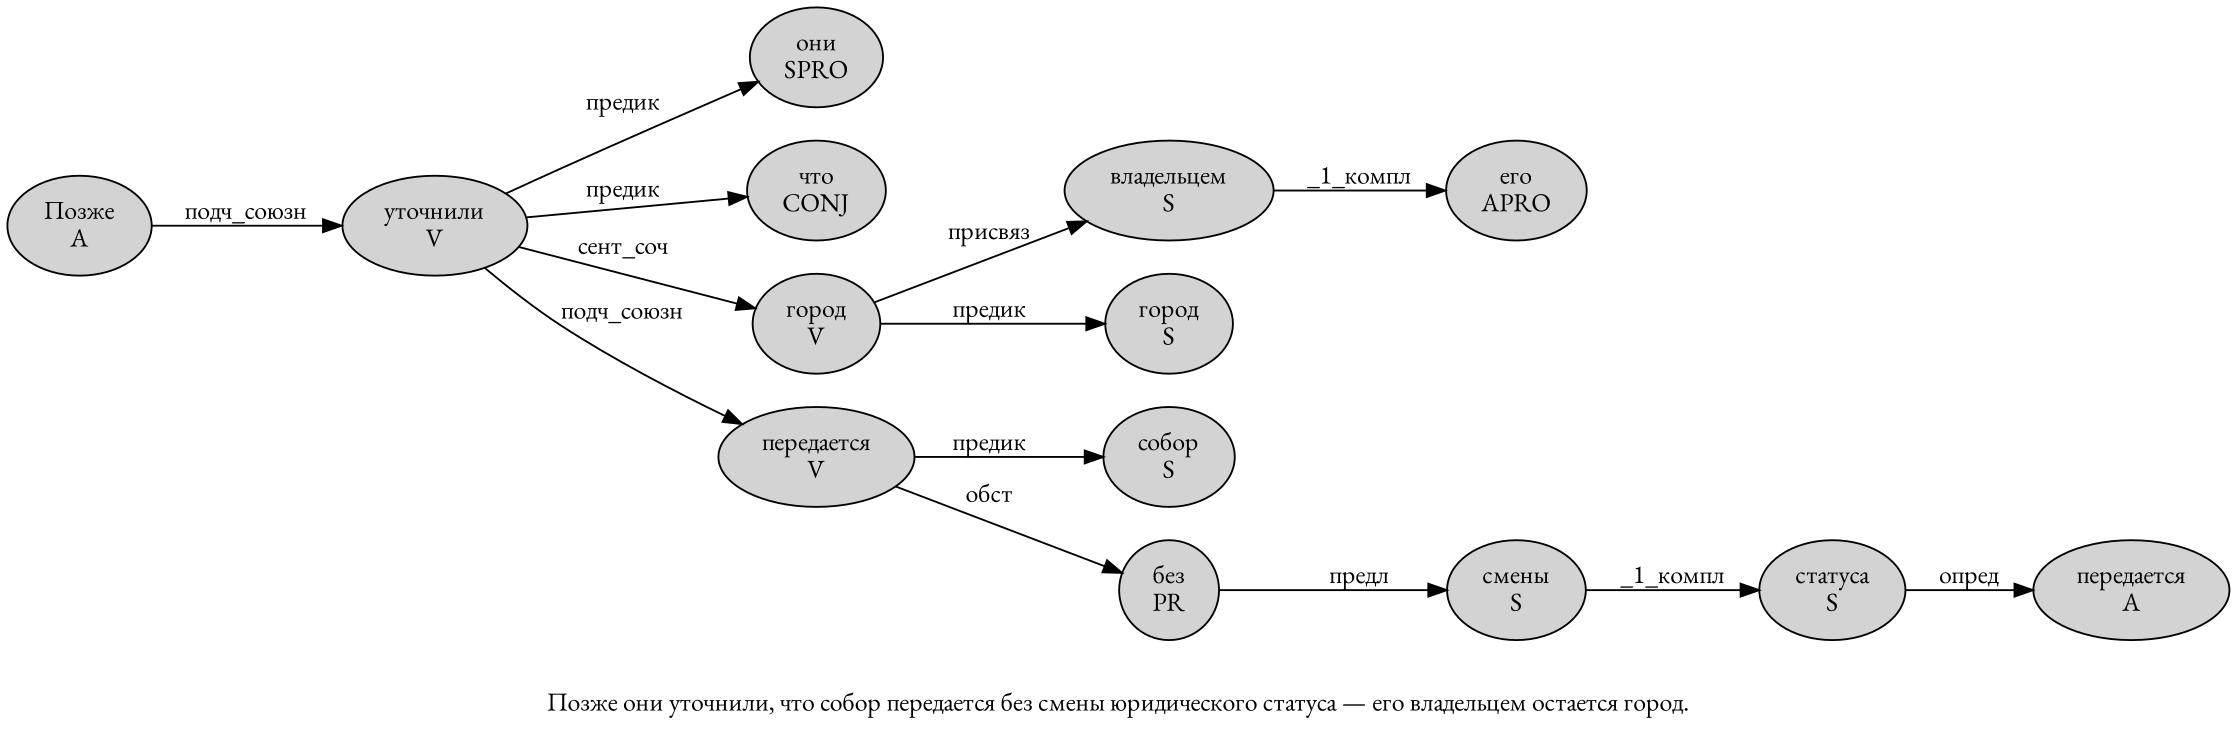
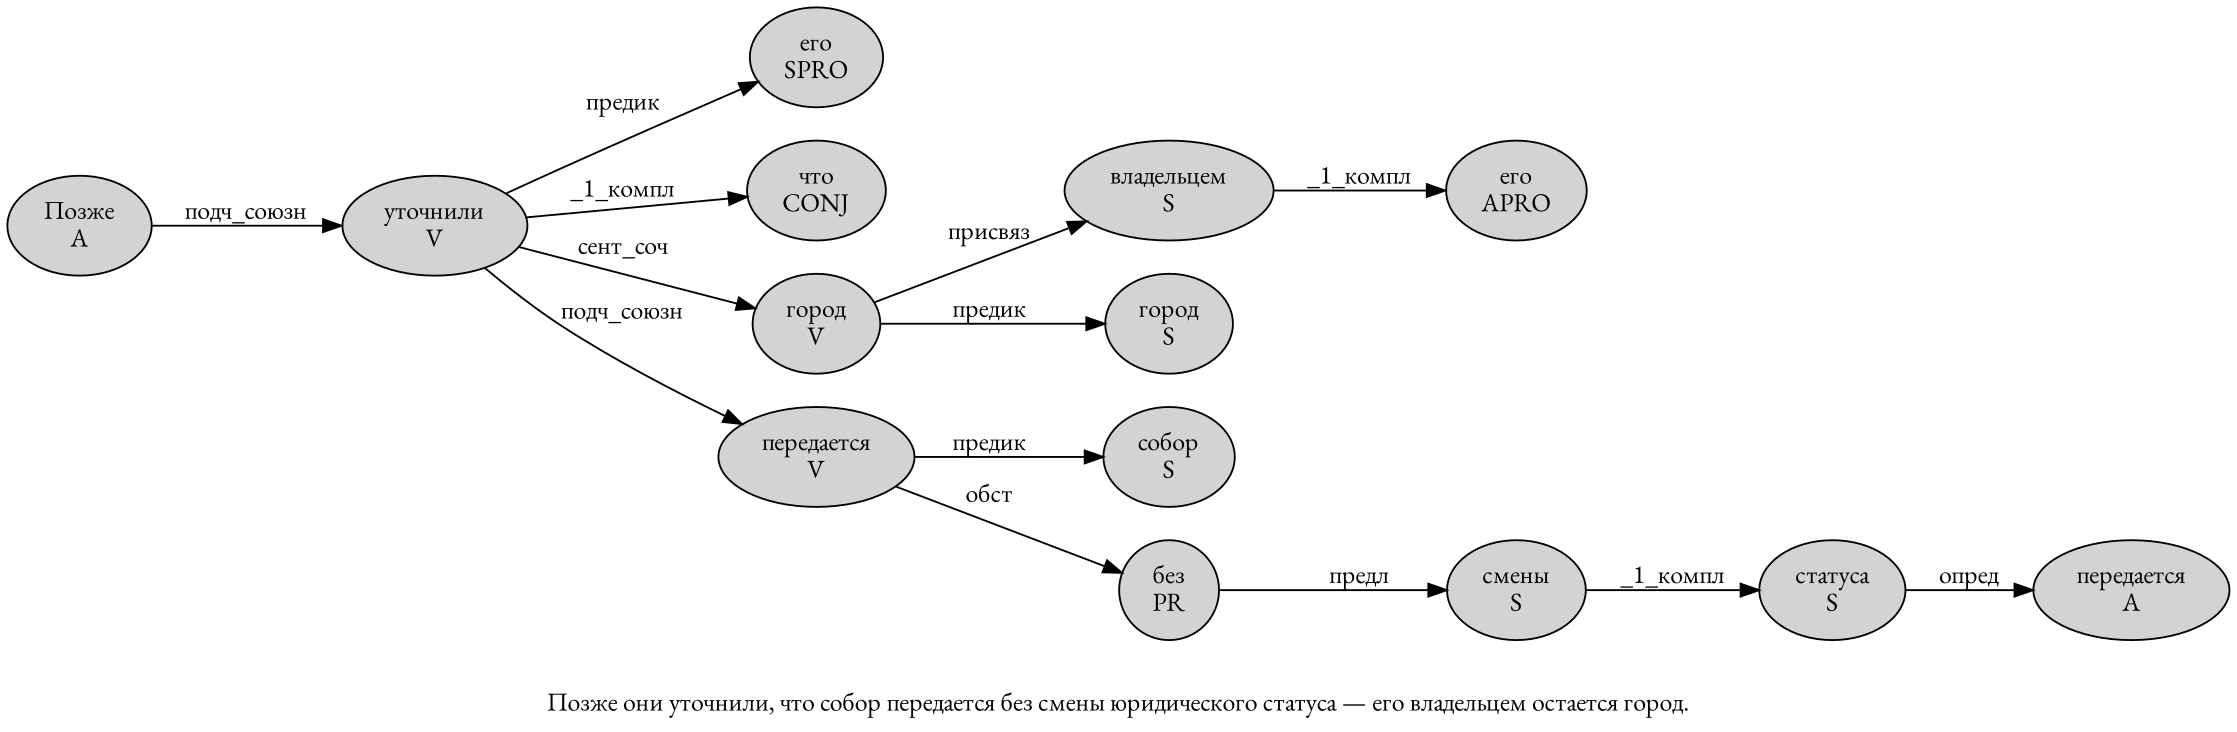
node "они SPRO": label "они SPRO" -> "его SPRO"
edge "уточнили V" -> "что CONJ": label "предик" -> "_1_компл"
